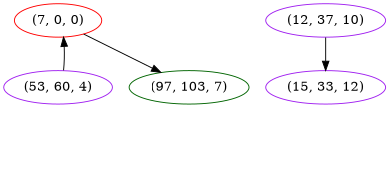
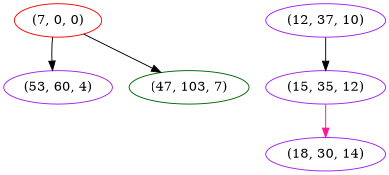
edge "(53, 60, 4)" -> "(7, 0, 0)": reversed
node "(97, 103, 7)": label "(97, 103, 7)" -> "(47, 103, 7)"
node "(15, 33, 12)": label "(15, 33, 12)" -> "(15, 35, 12)"
node "(18, 30, 14)": added
